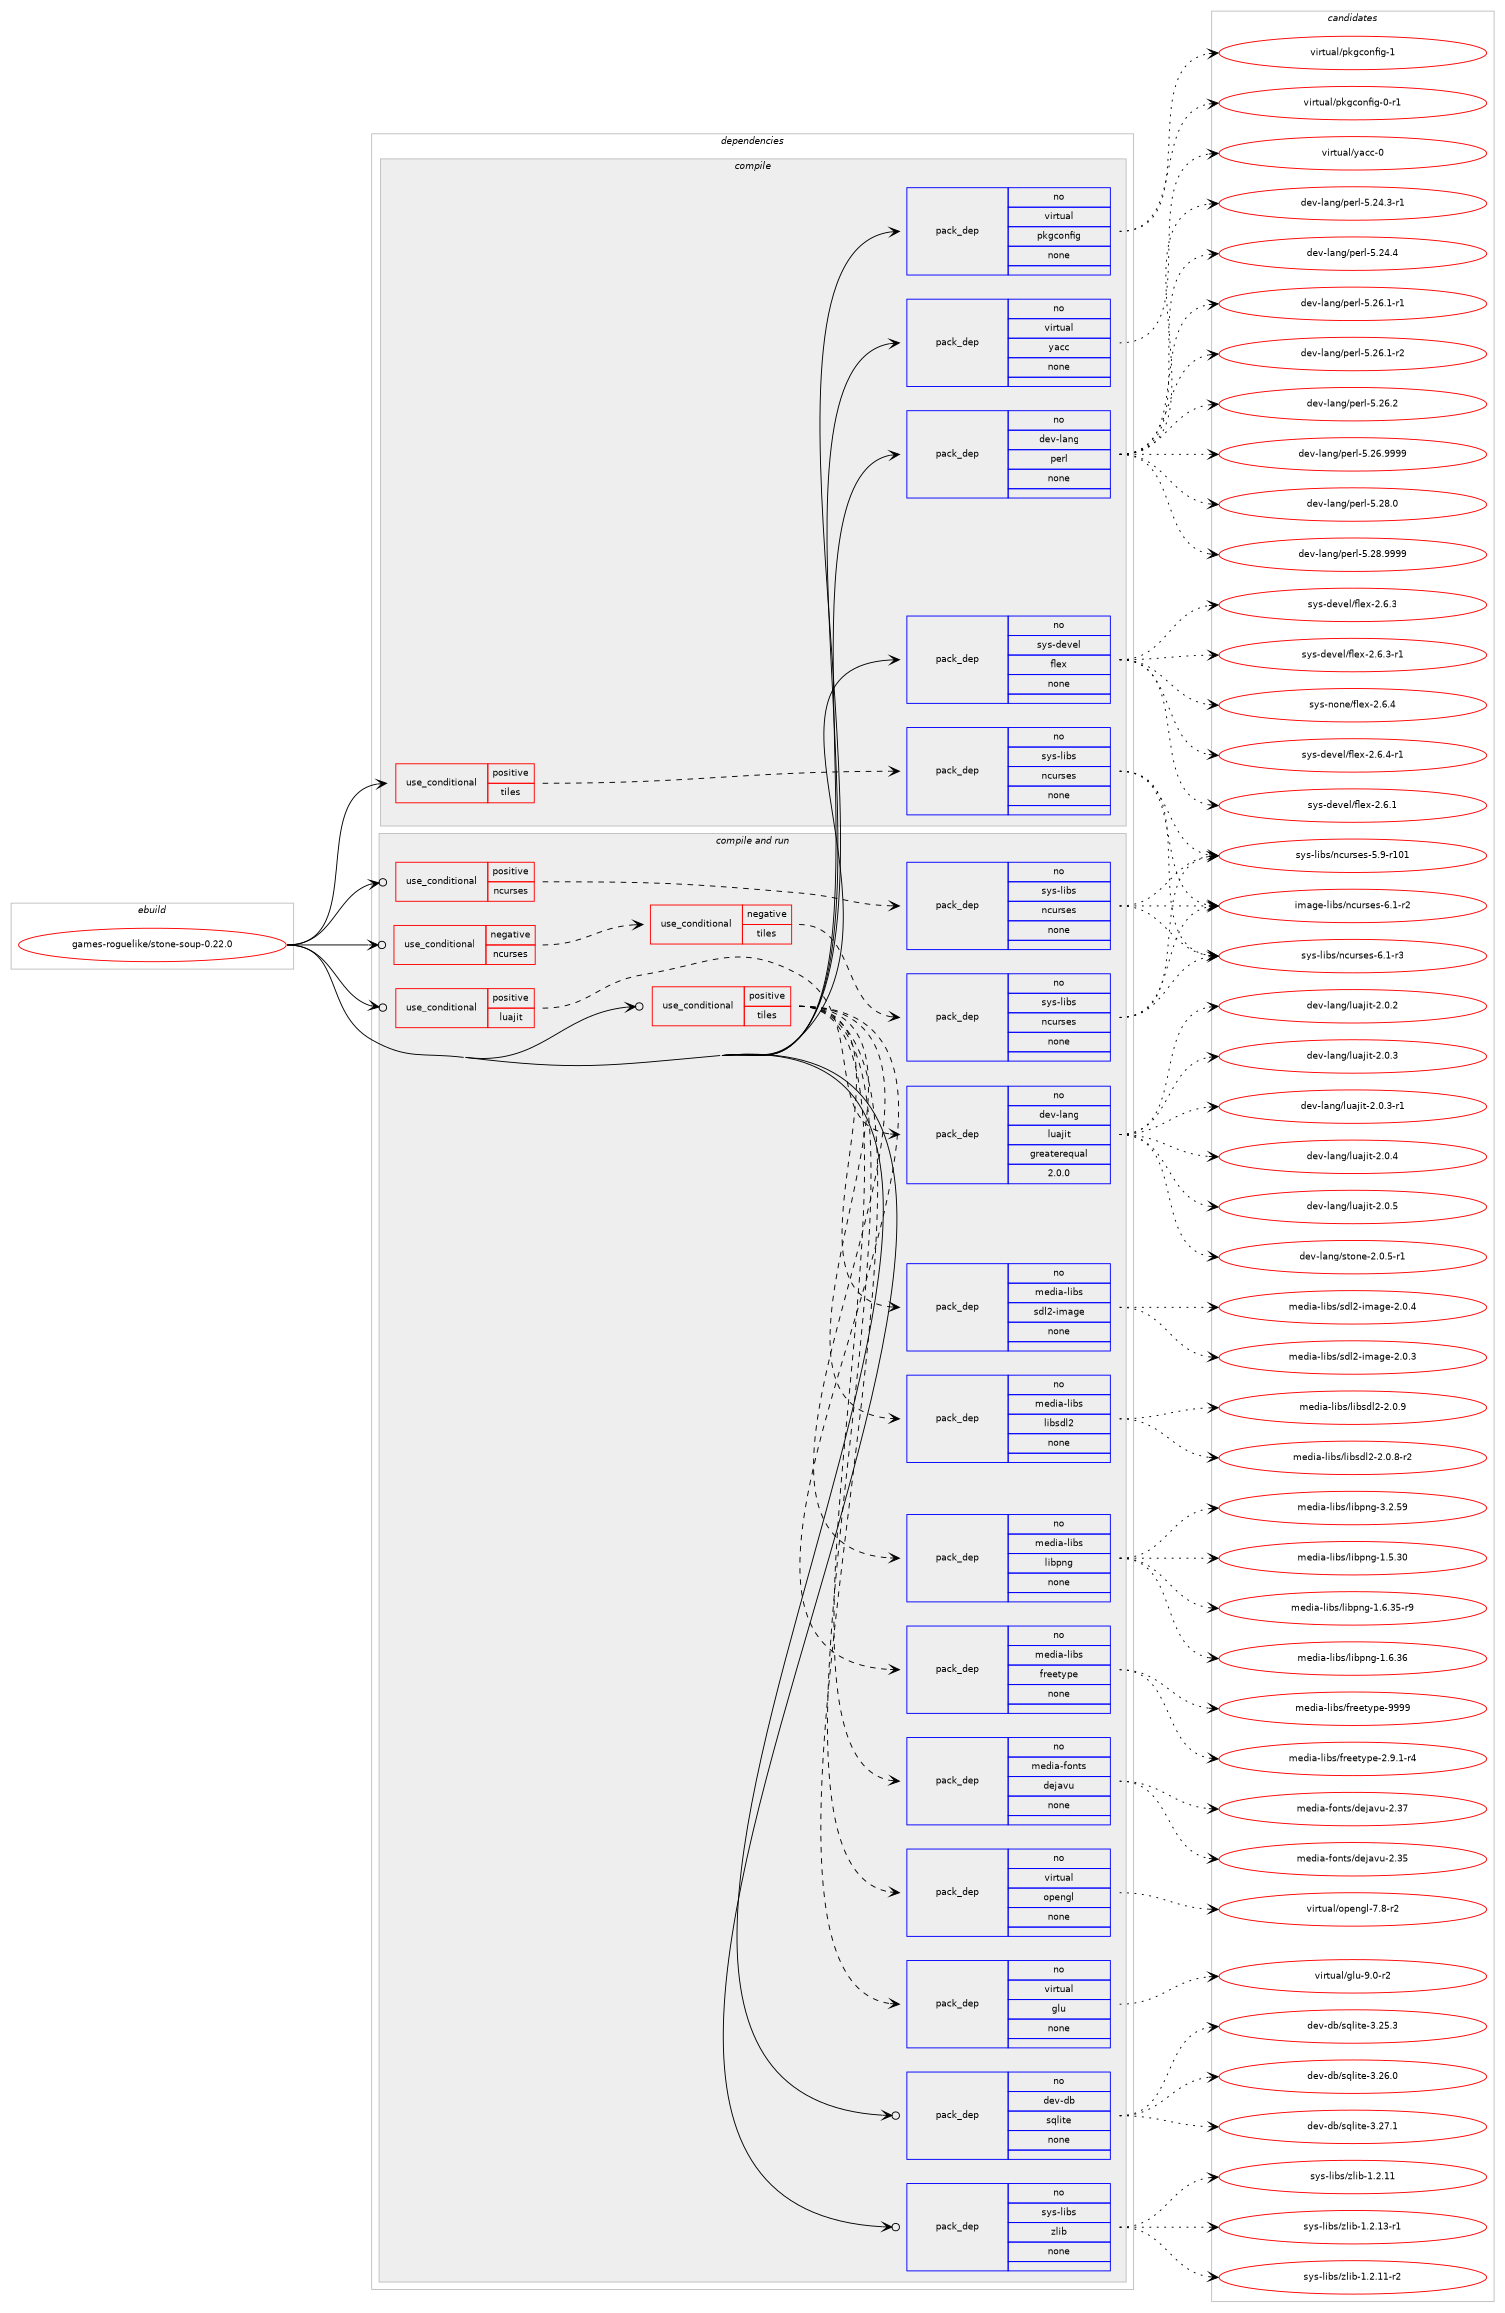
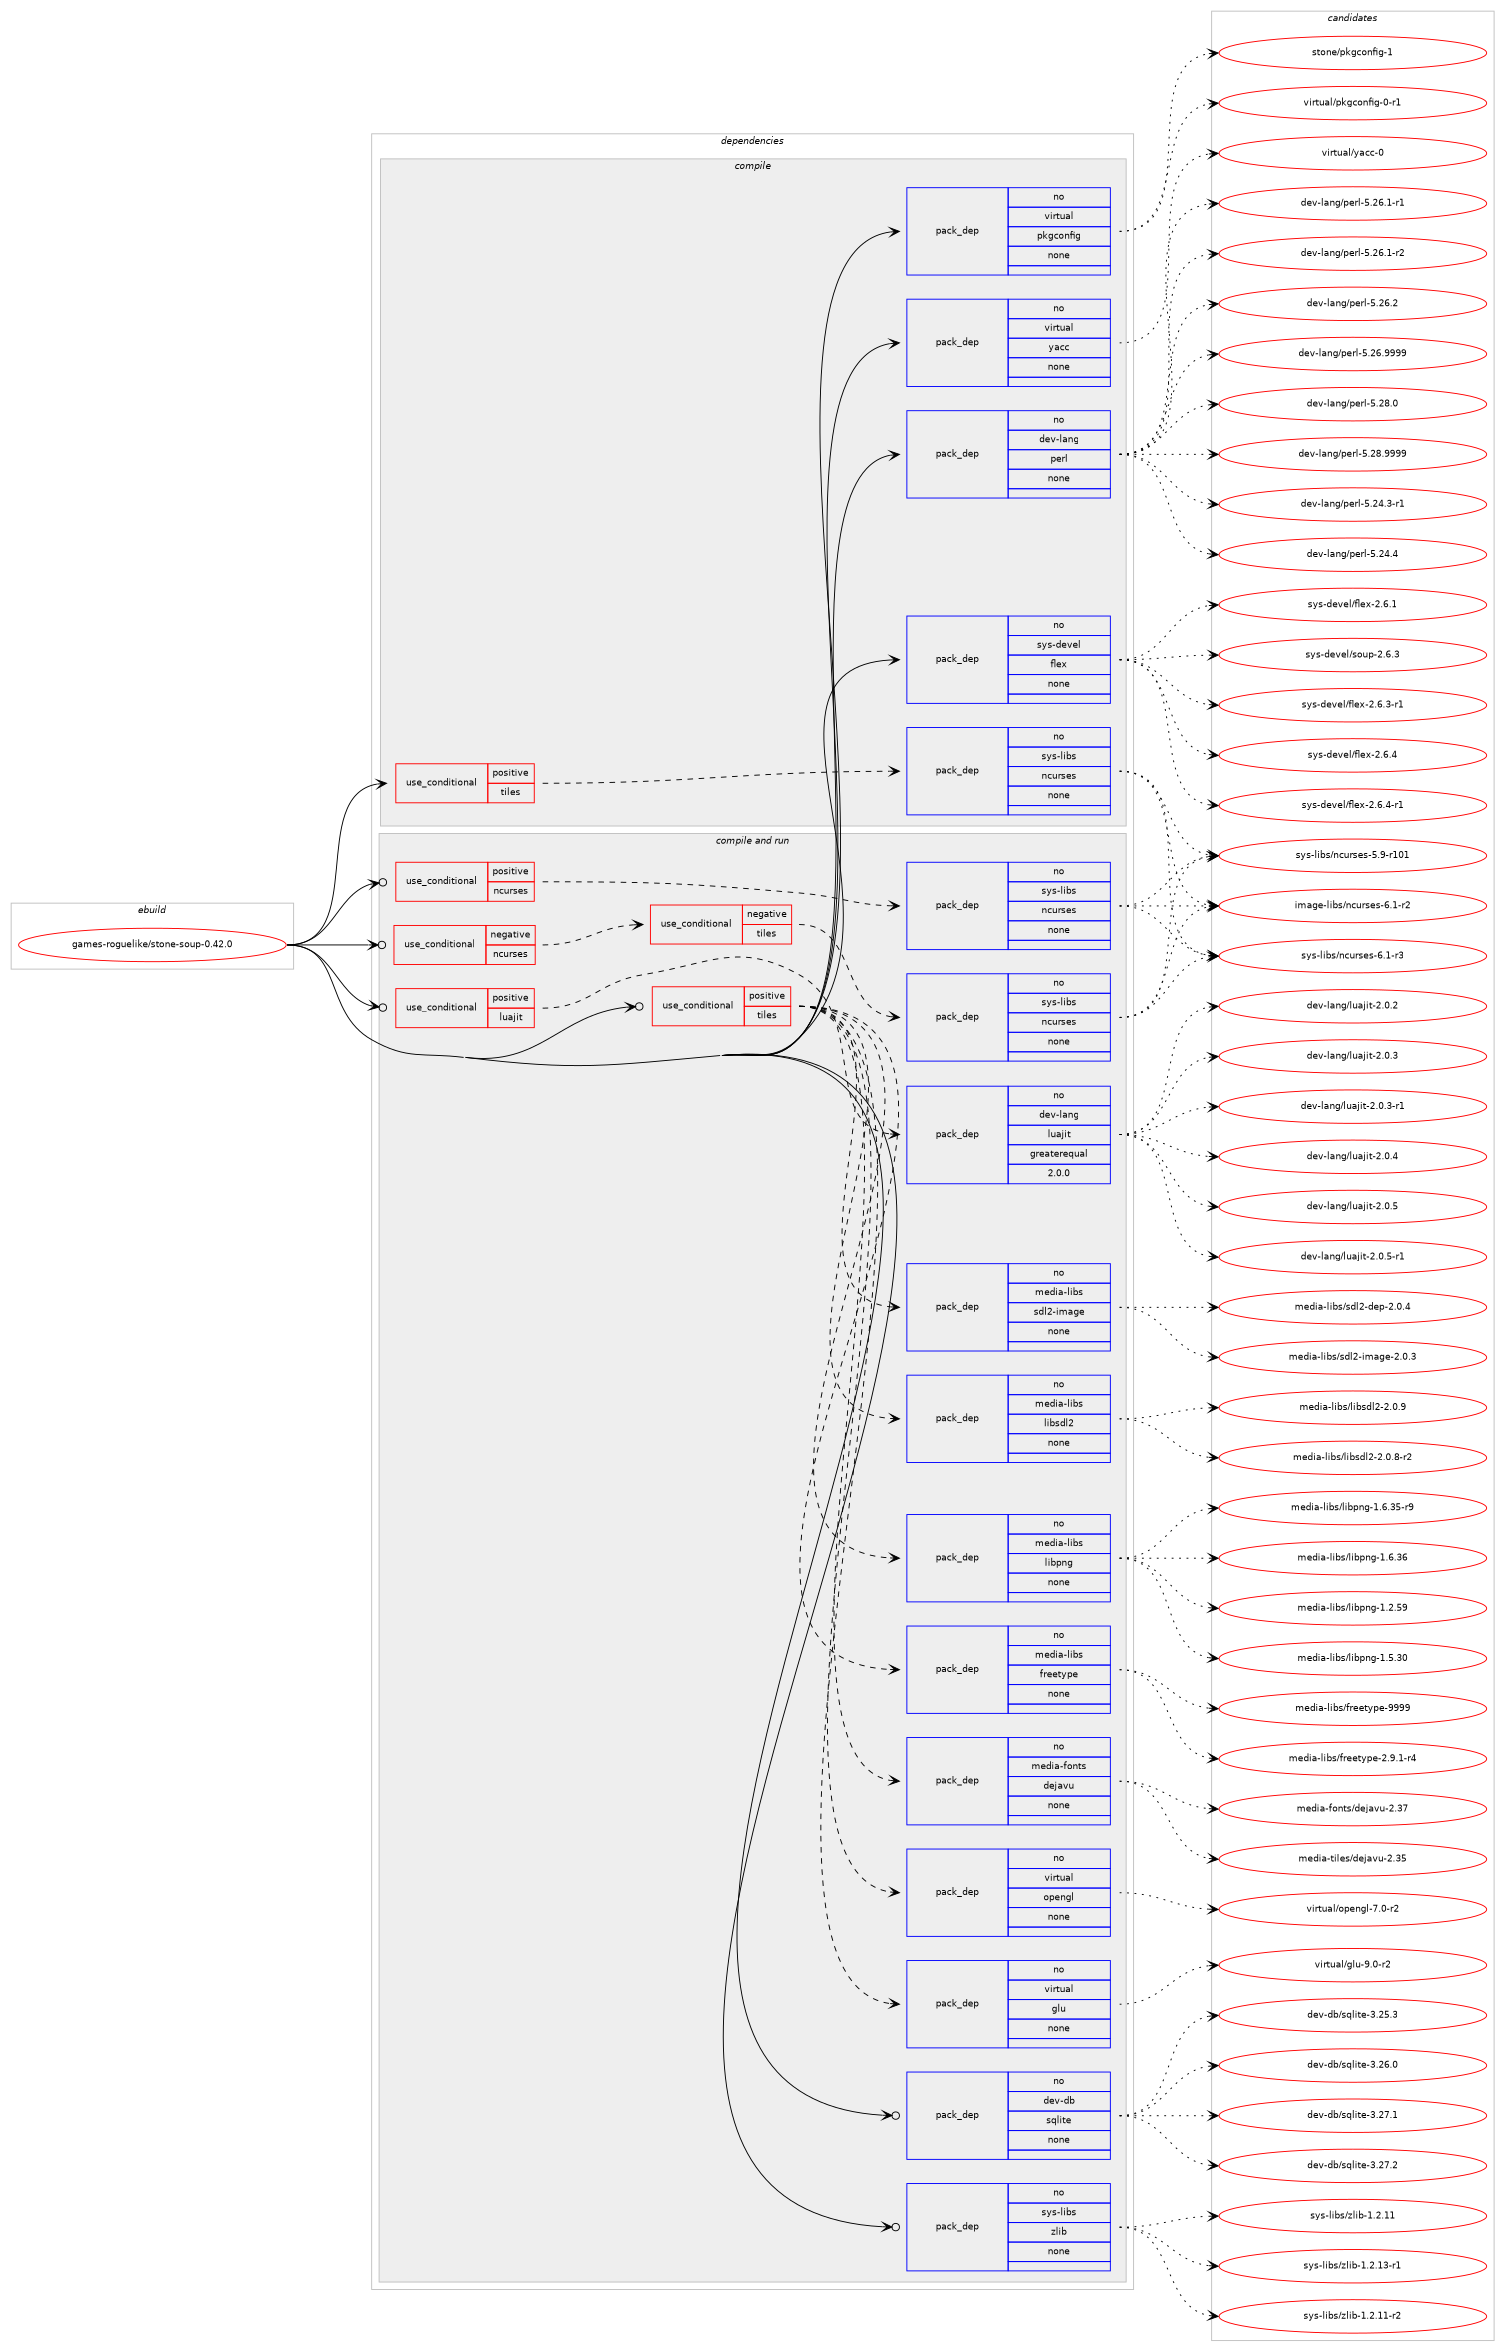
node "virtual/pkgconfig-1": label "virtual/pkgconfig-1" -> "stone/pkgconfig-1"
node "sys-devel/flex-2.6.3": label "sys-devel/flex-2.6.3" -> "sys-devel/soup-2.6.3"
node "sys-none/flex-2.6.4": label "sys-none/flex-2.6.4" -> "sys-devel/flex-2.6.4"
node "games-roguelike/stone-soup-0.22.0": label "games-roguelike/stone-soup-0.22.0" -> "games-roguelike/stone-soup-0.42.0"
node "dev-lang/stone-2.0.5-r1": label "dev-lang/stone-2.0.5-r1" -> "dev-lang/luajit-2.0.5-r1"
node "media-libs/sdl2-image-2.0.4": label "media-libs/sdl2-image-2.0.4" -> "media-libs/sdl2-dep-2.0.4"
node "media-libs/libpng-3.2.59": label "media-libs/libpng-3.2.59" -> "media-libs/libpng-1.2.59"
node "media-fonts/dejavu-2.35": label "media-fonts/dejavu-2.35" -> "media-tiles/dejavu-2.35"
node "virtual/opengl-7.8-r2": label "virtual/opengl-7.8-r2" -> "virtual/opengl-7.0-r2"
node "dev-db/sqlite-3.27.2": added
